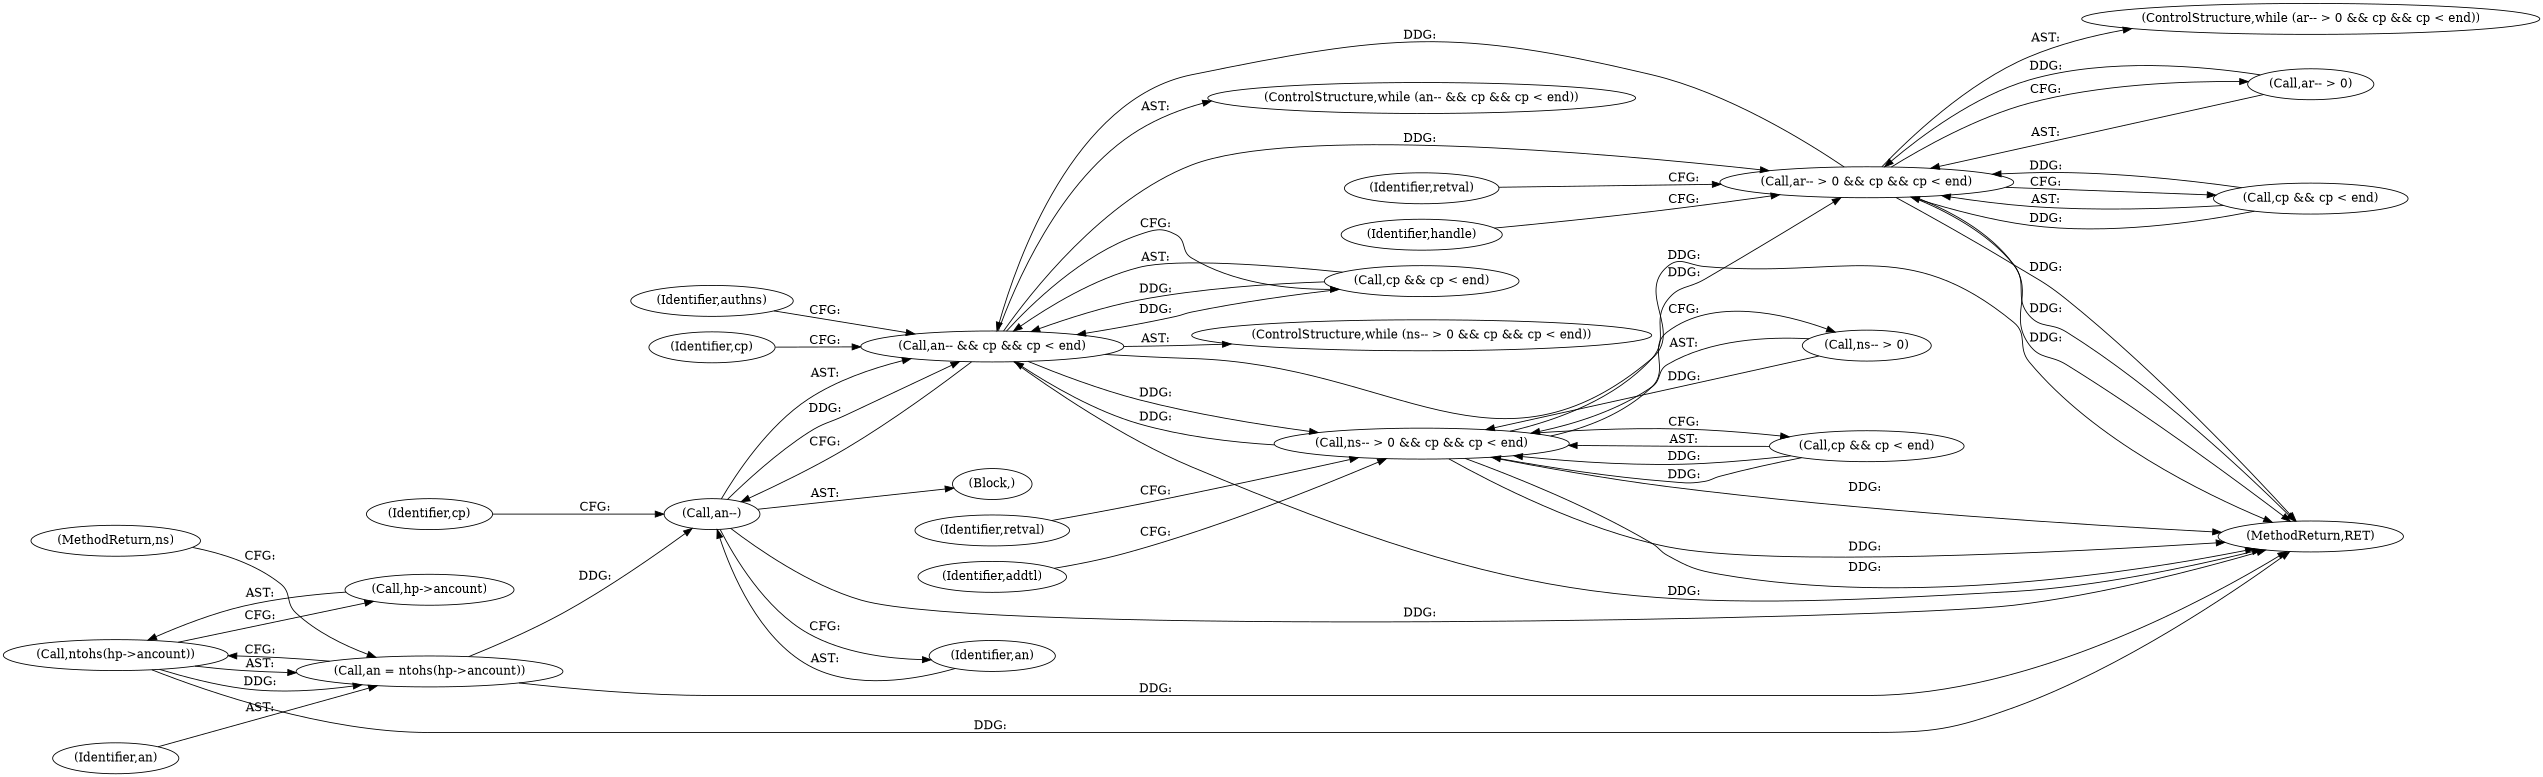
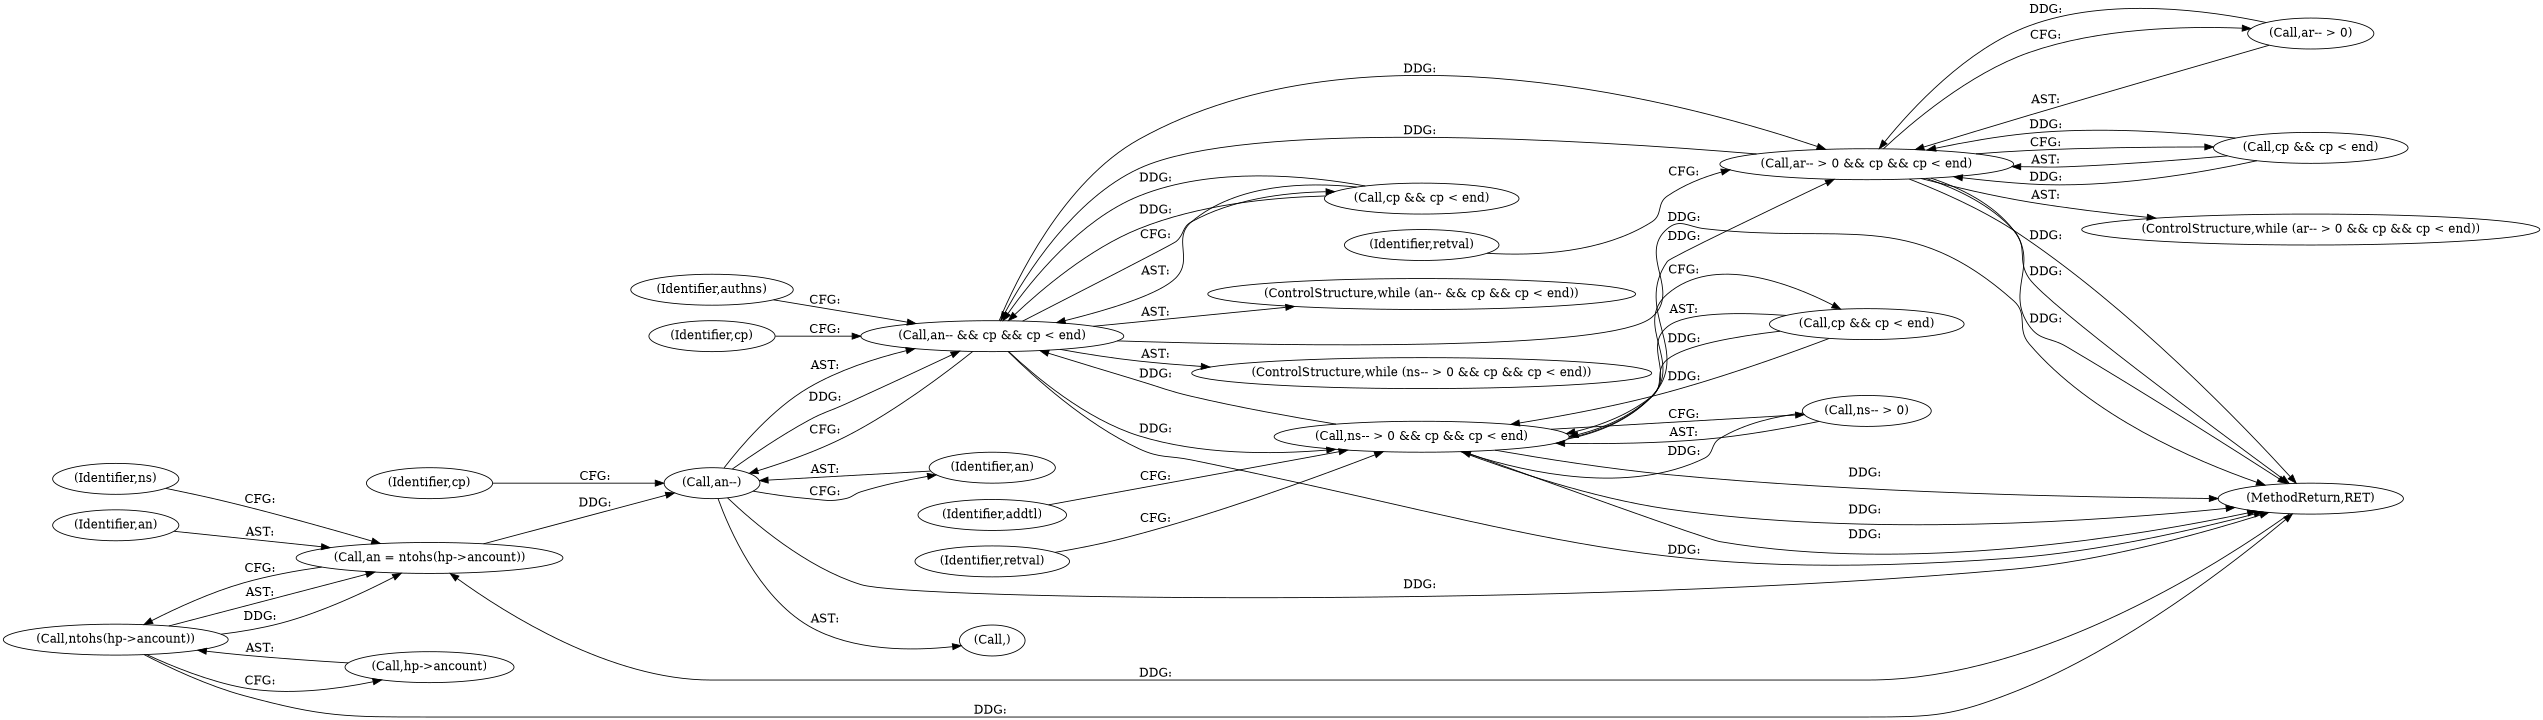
node "(Identifier,handle)": removed
node "(Block,)": label "(Block,)" -> "(Call,)"
node "(MethodReturn,ns)": label "(MethodReturn,ns)" -> "(Identifier,ns)"
edge "(Call,an = ntohs(hp->ancount))" -> "(MethodReturn,RET)": reversed
